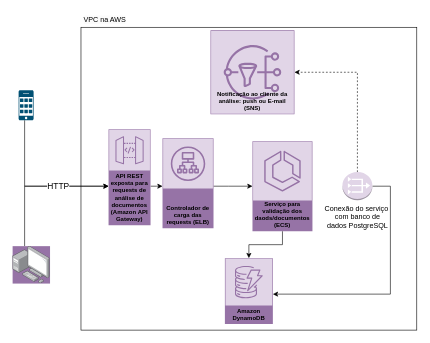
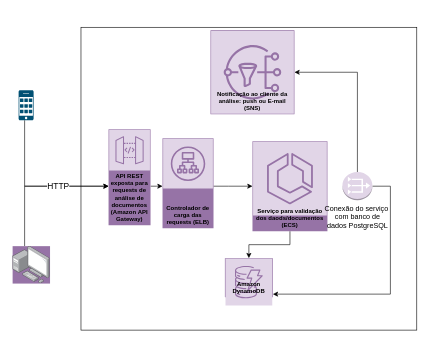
node "VPC na AWS": removed
edge "Conexão do serviço com banco de dados PostgreSQL" -> "Notificação ao cliente da análise: push ou E-mail (SNS)": style dashed -> solid
node "Serviço para validação dos daods/documentos (ECS)": size 60x90 -> 75x90
node "Amazon DynamoDB": size 48x66 -> 48x39
